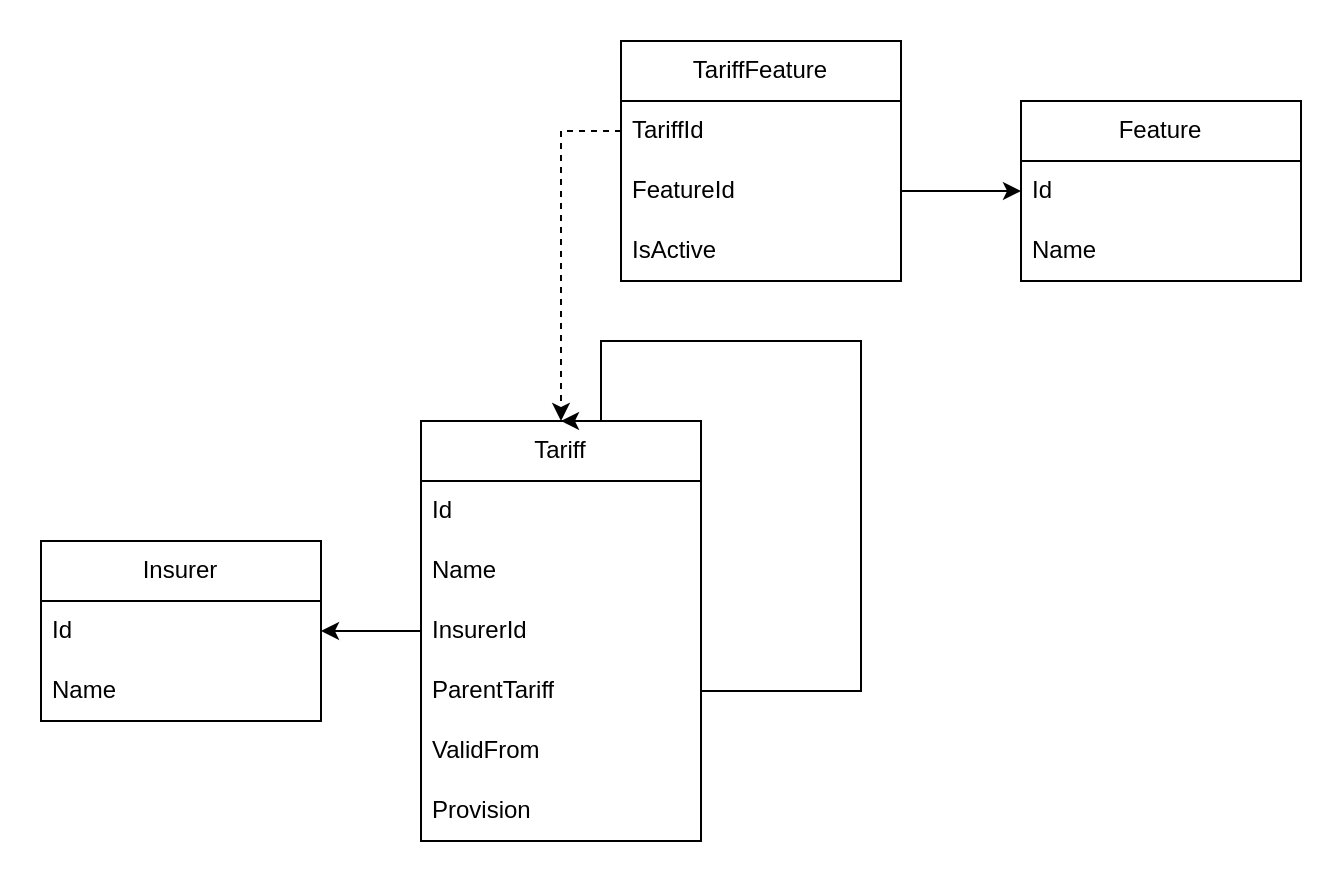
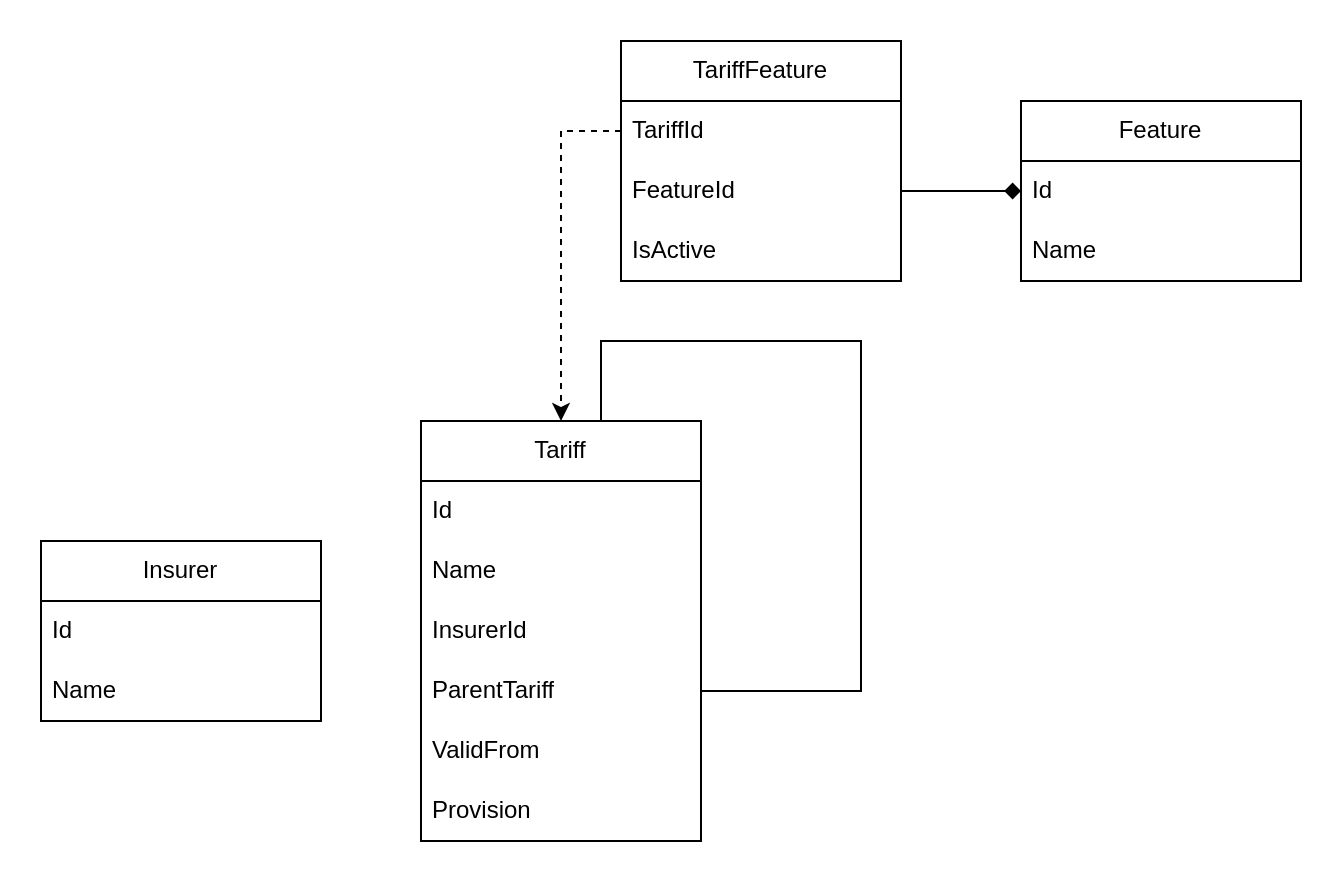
edge "FeatureId" -> "Feature": arrowhead classic -> diamond
edge "ParentTariff" -> "Tariff": arrowhead classic -> none
edge "InsurerId" -> "Insurer": removed
